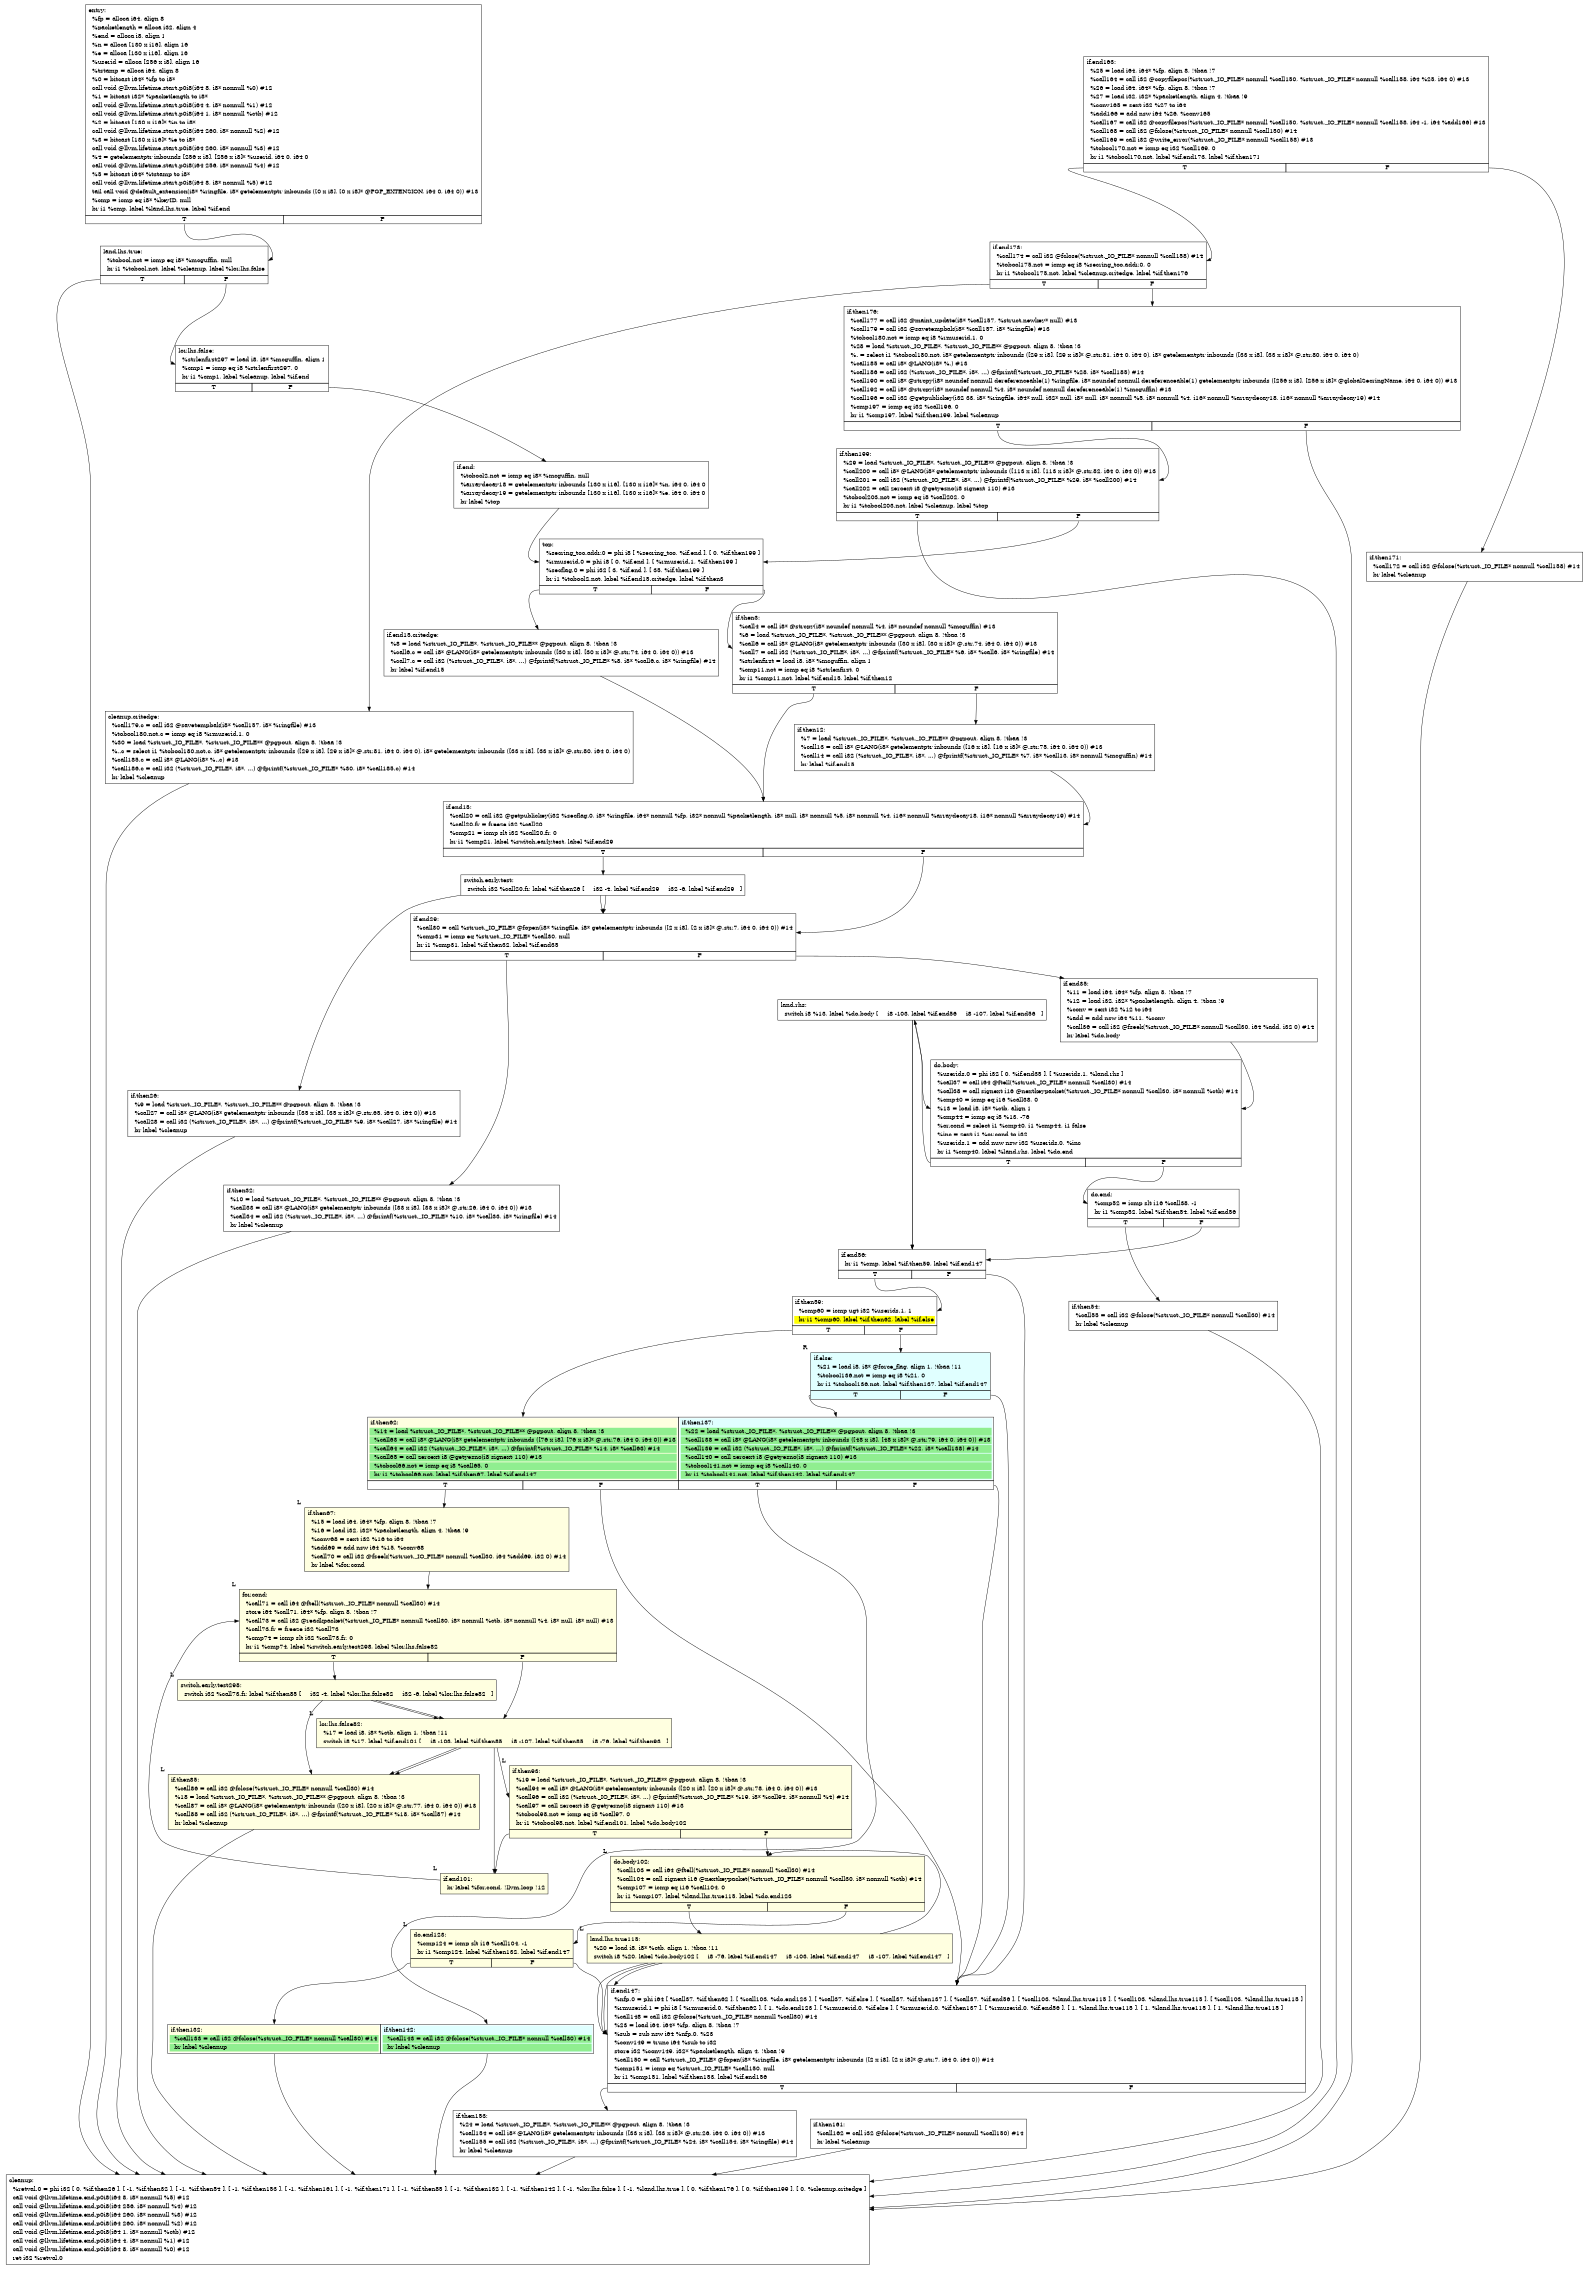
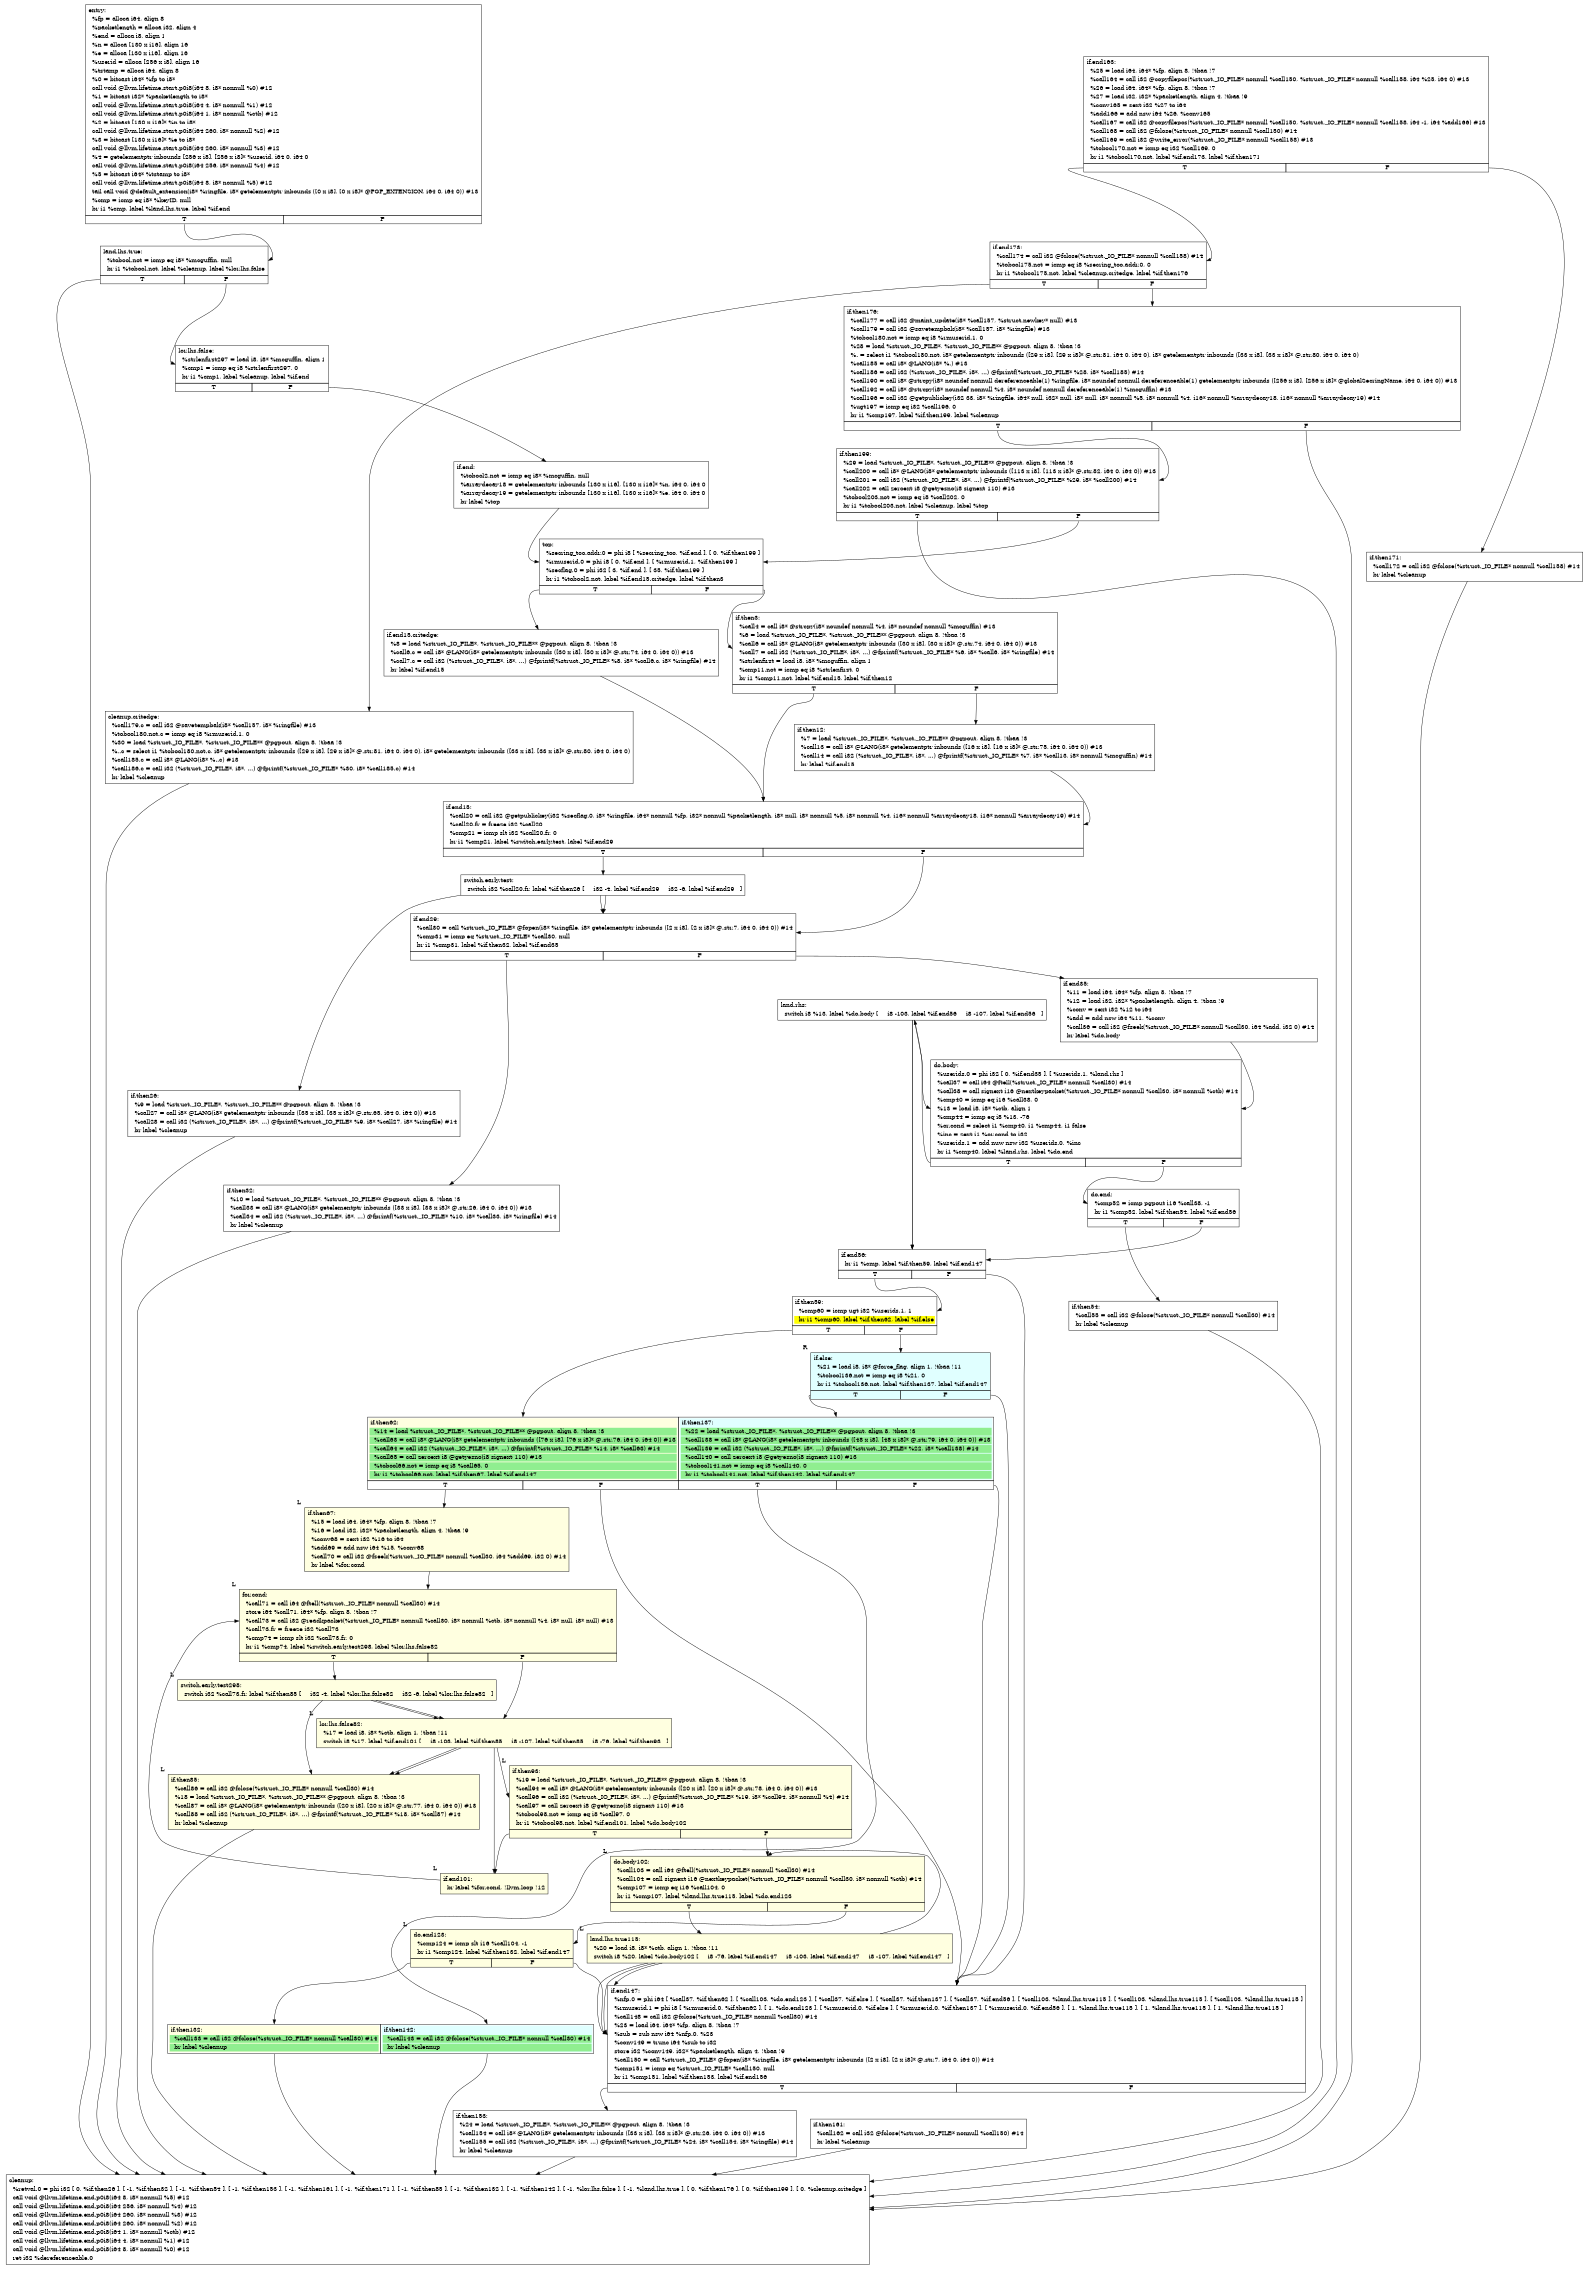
node "if.then176:": text "%cmp197 = icmp eq i32 %call196, 0" -> "%ugt197 = icmp eq i32 %call196, 0"
node "do.end:": text "%cmp52 = icmp slt i16 %call38, -1" -> "%cmp52 = icmp pgpout i16 %call38, -1"
node "cleanup:": text "ret i32 %retval.0" -> "ret i32 %dereferenceable.0"
